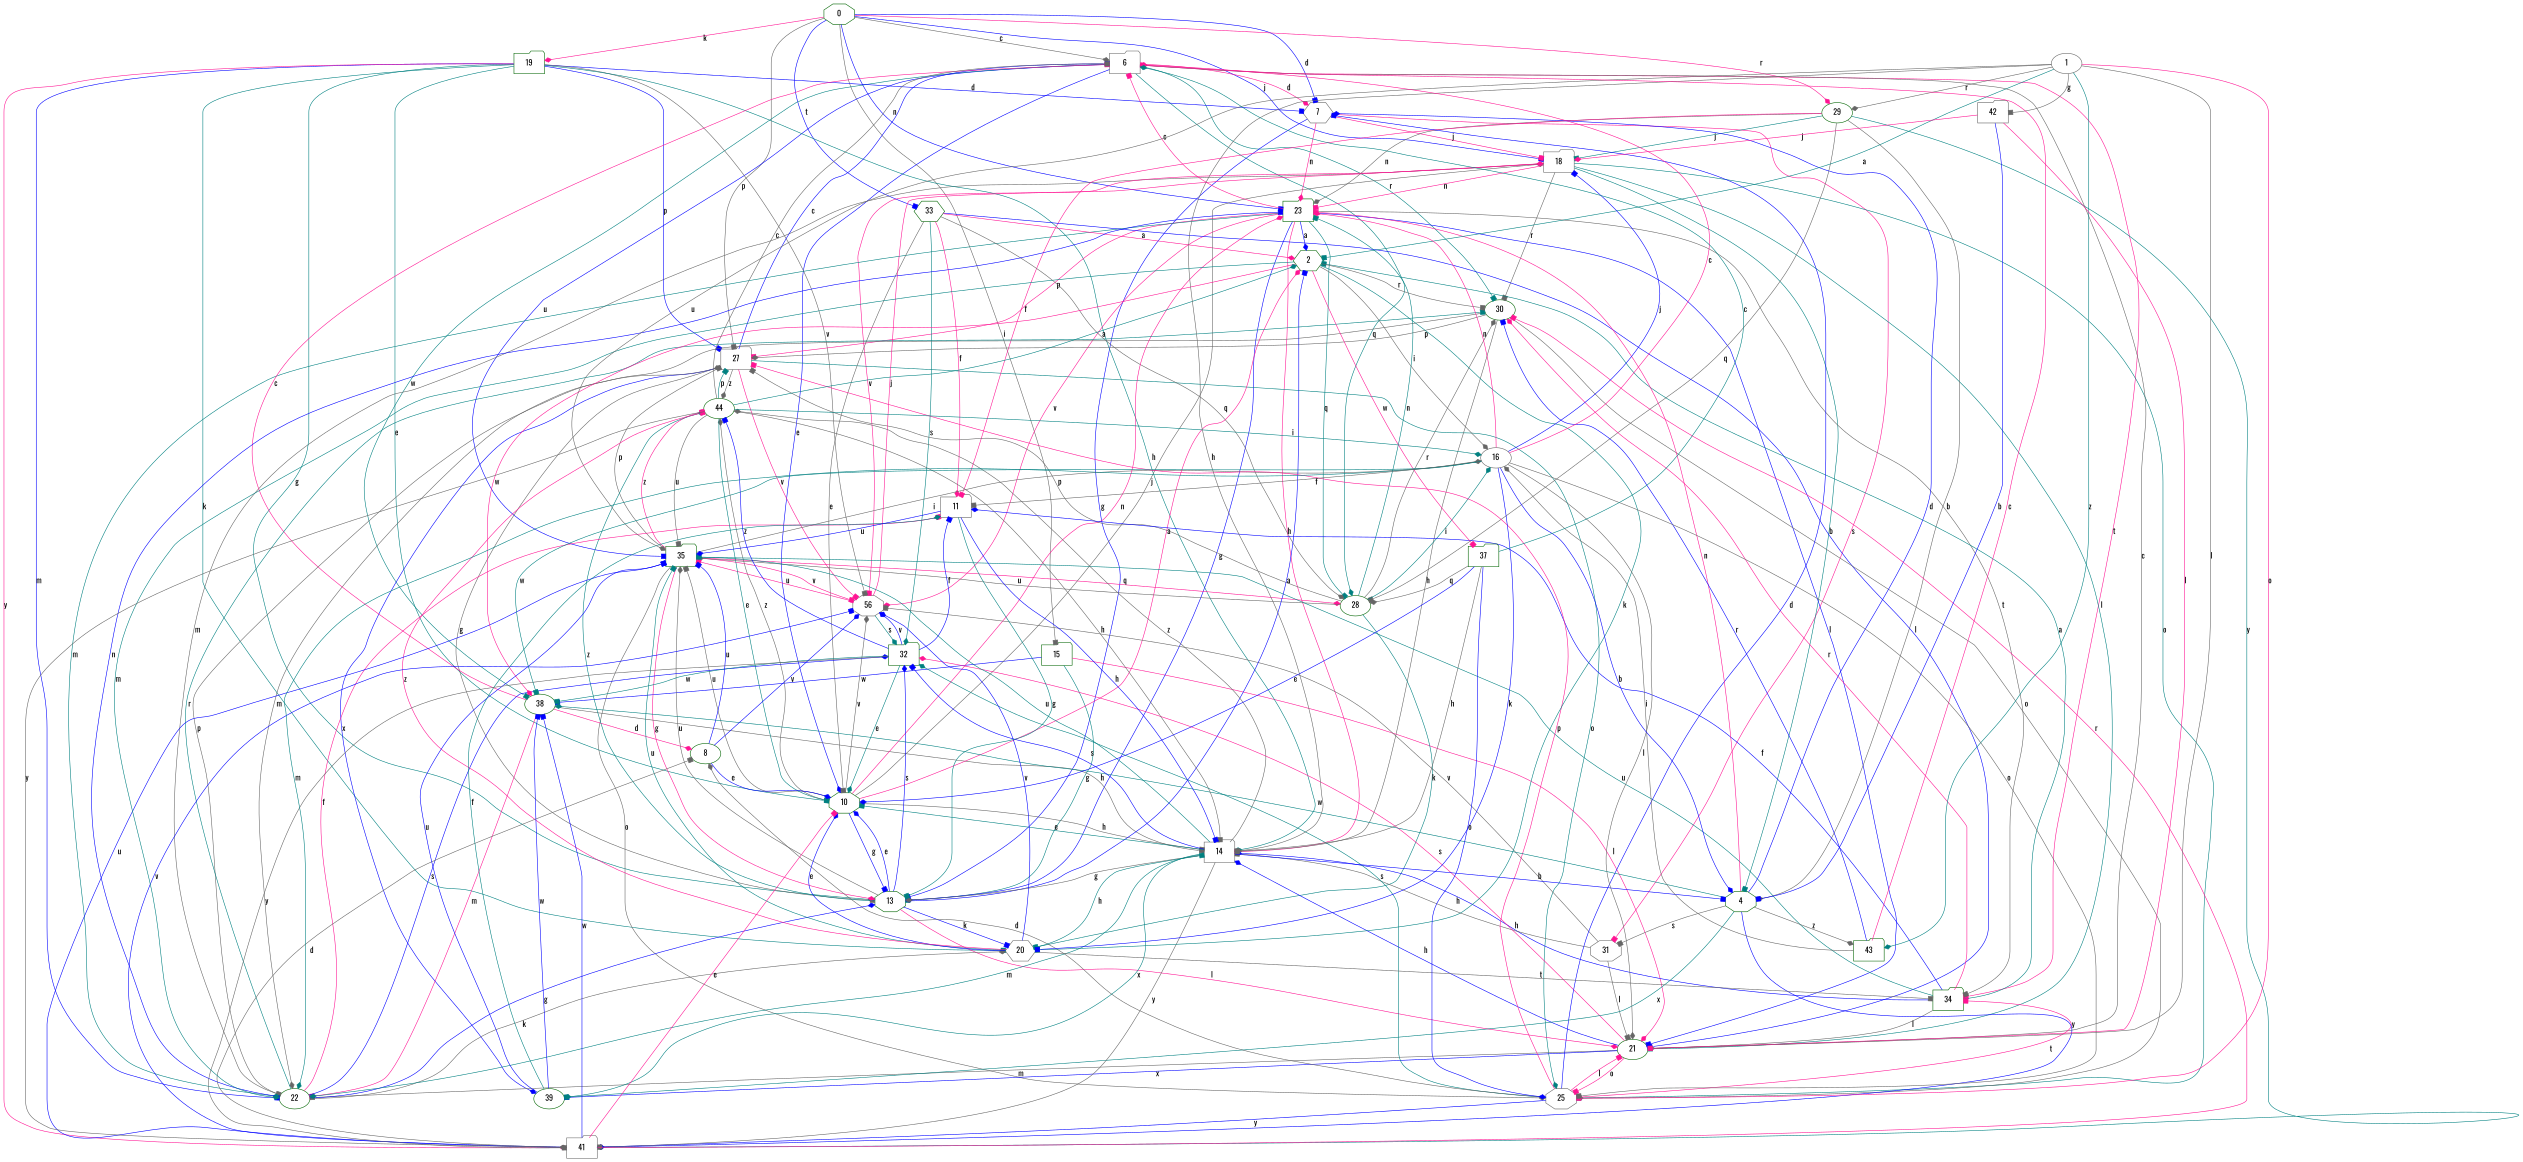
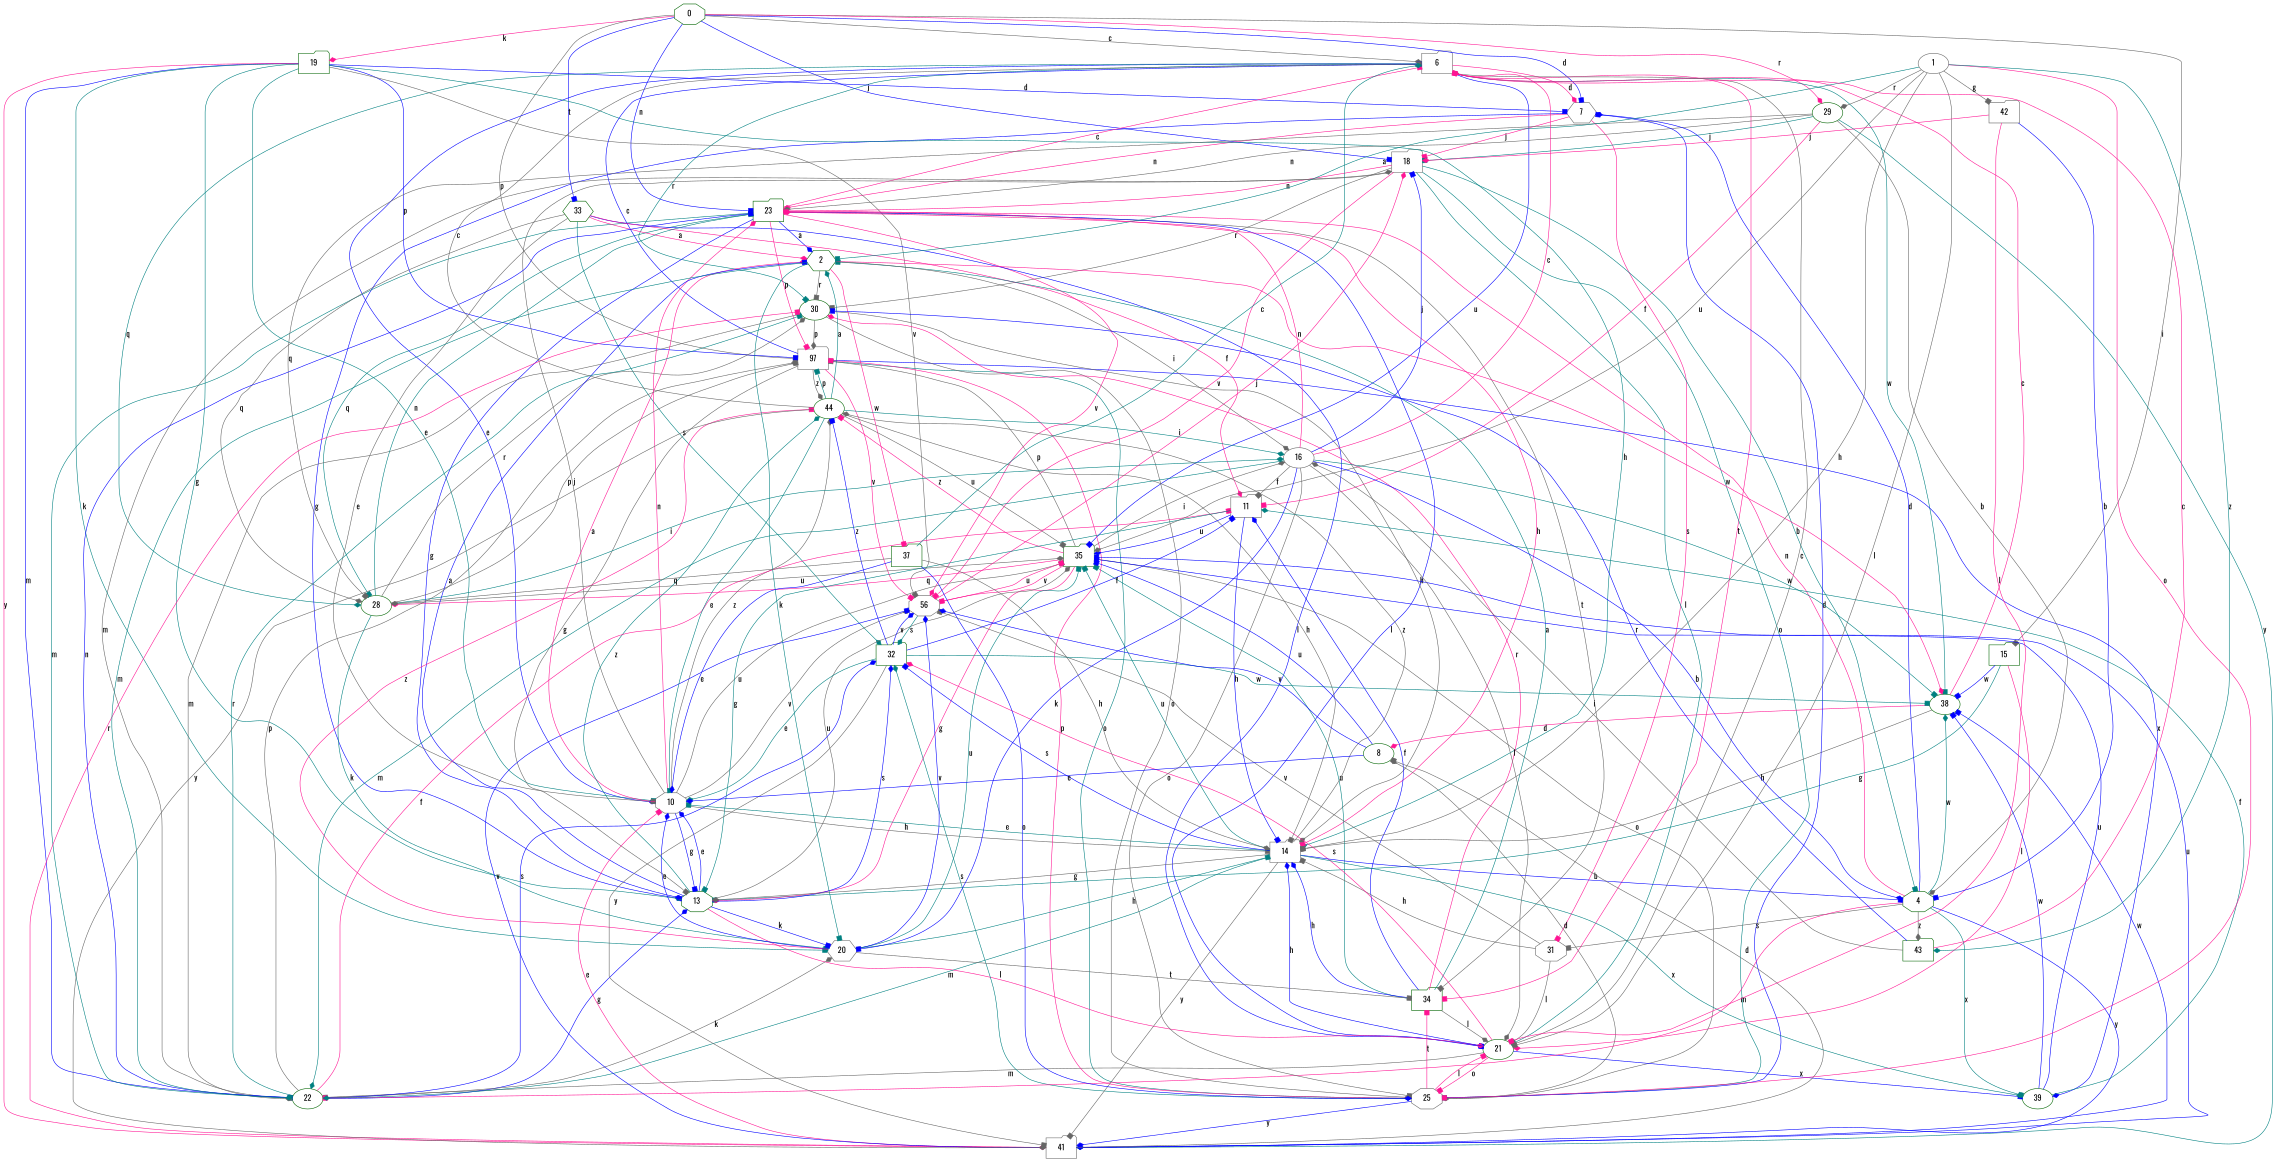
node "27": label "27" -> "97"
edge "23" -> "22": arrowhead diamond -> box
node "10": color darkgreen -> gray40
edge "38" -> "22": now "4" -> "22"
